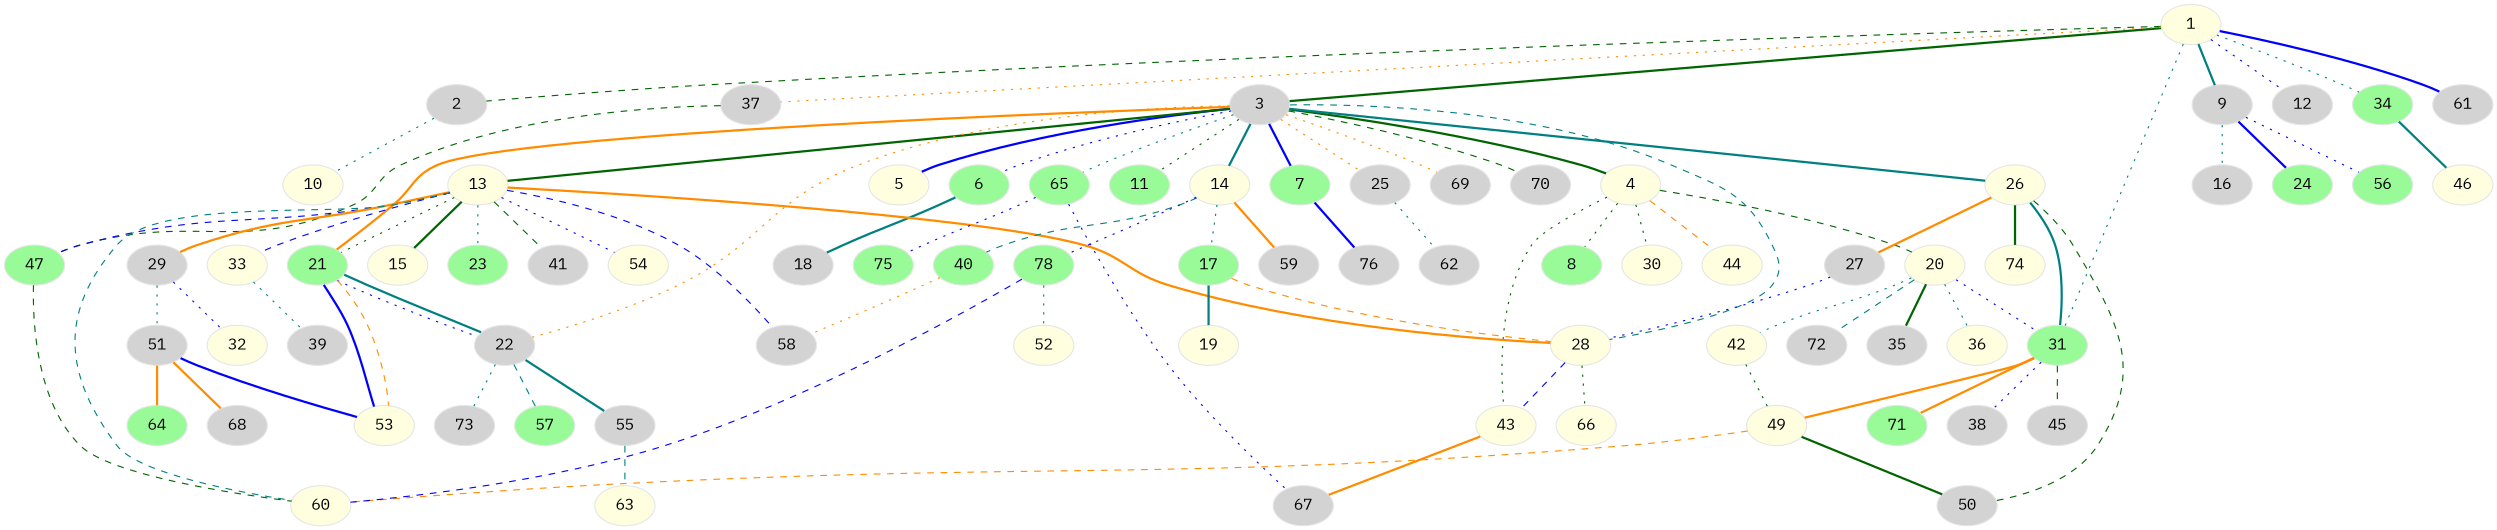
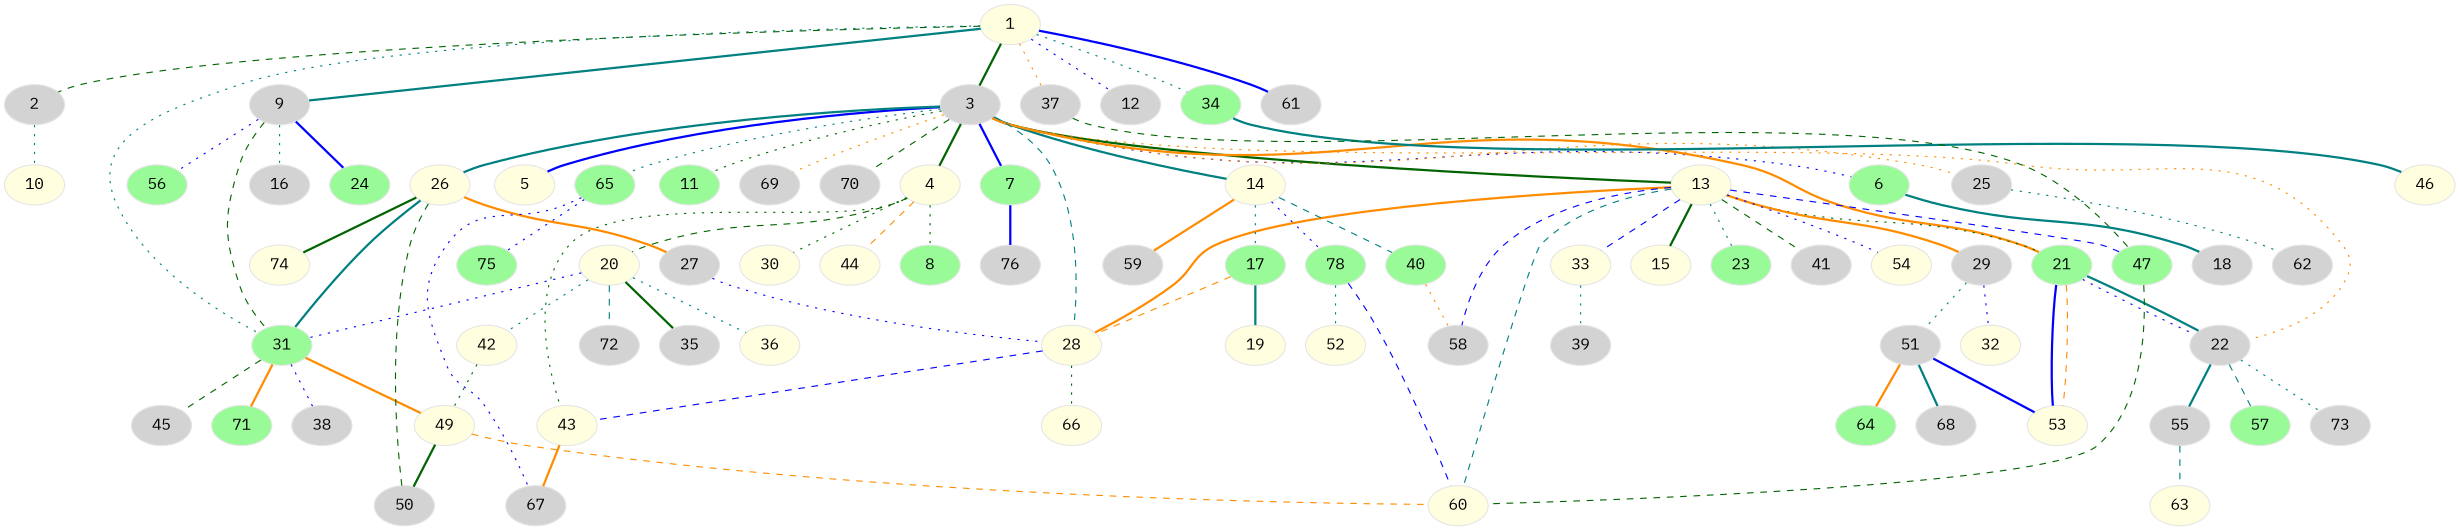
edge "9" -- "31": added
edge "51" -- "68": color darkorange -> teal
